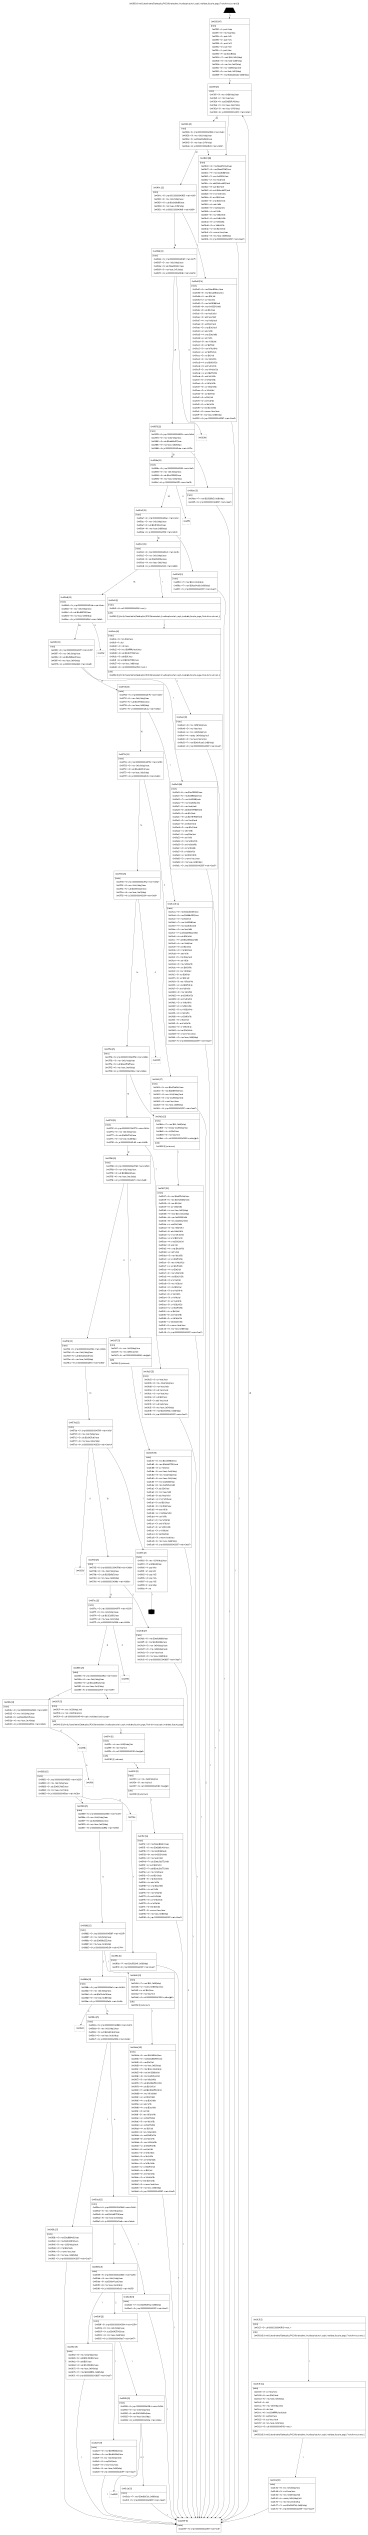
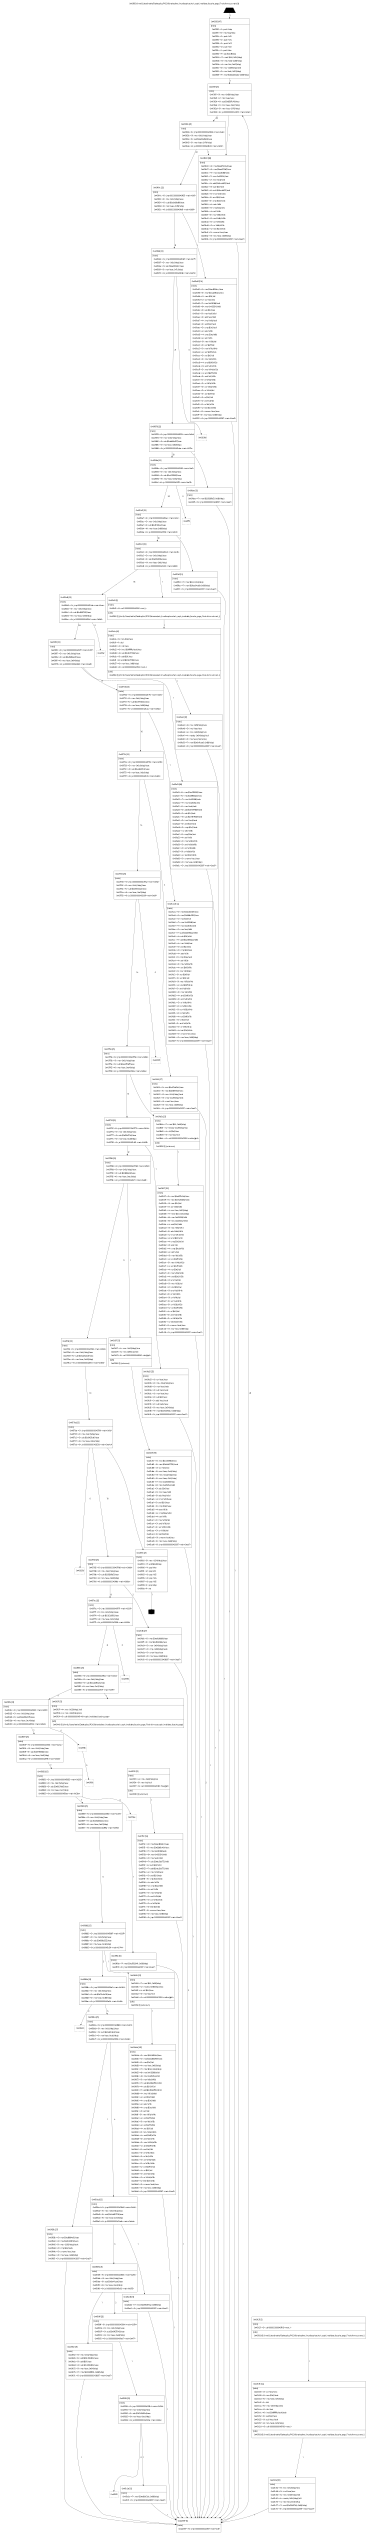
node "0x401837 [25]": added
node "0x401f14 [12]": removed
node "0x401ae7 [27]": removed
